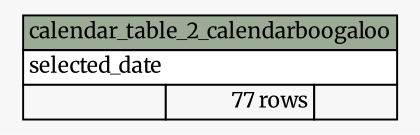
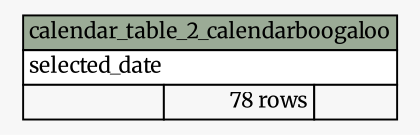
node "calendar_table_2_calendarboogaloo": text "77 rows" -> "78 rows"
